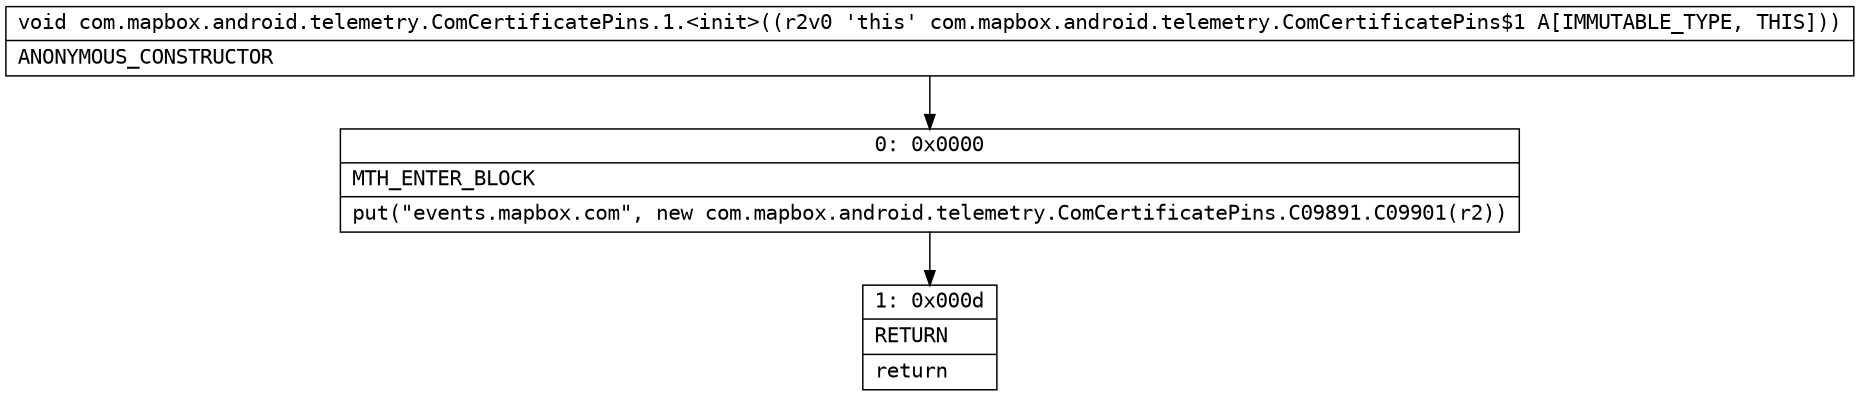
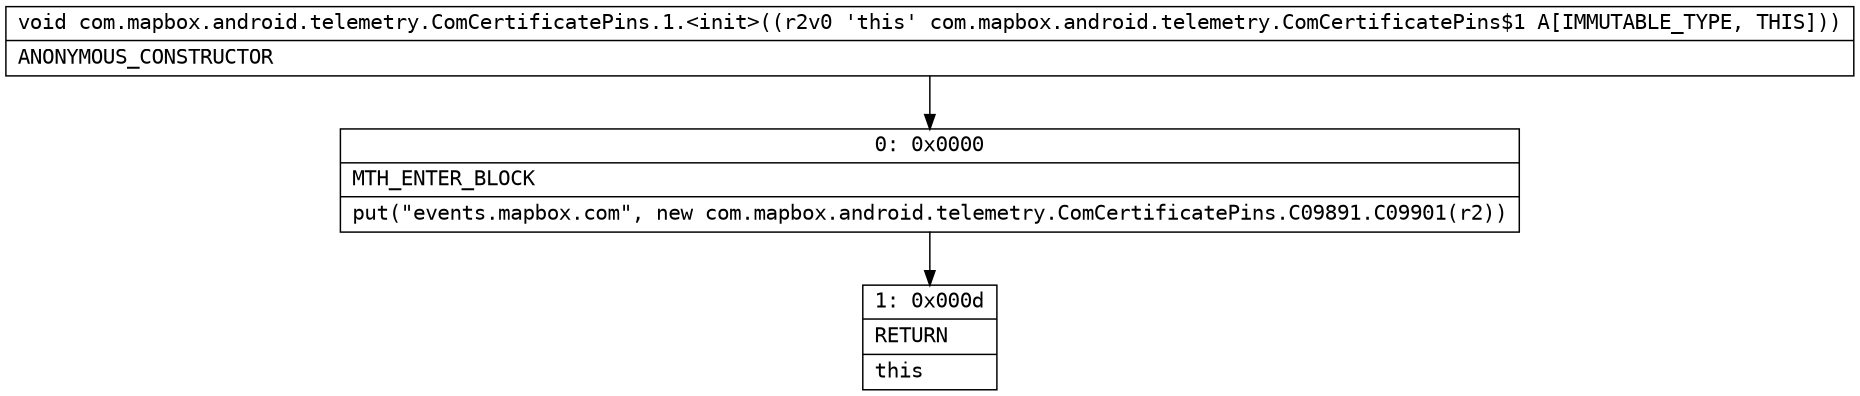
node "1: 0x000d": text "return" -> "this"
